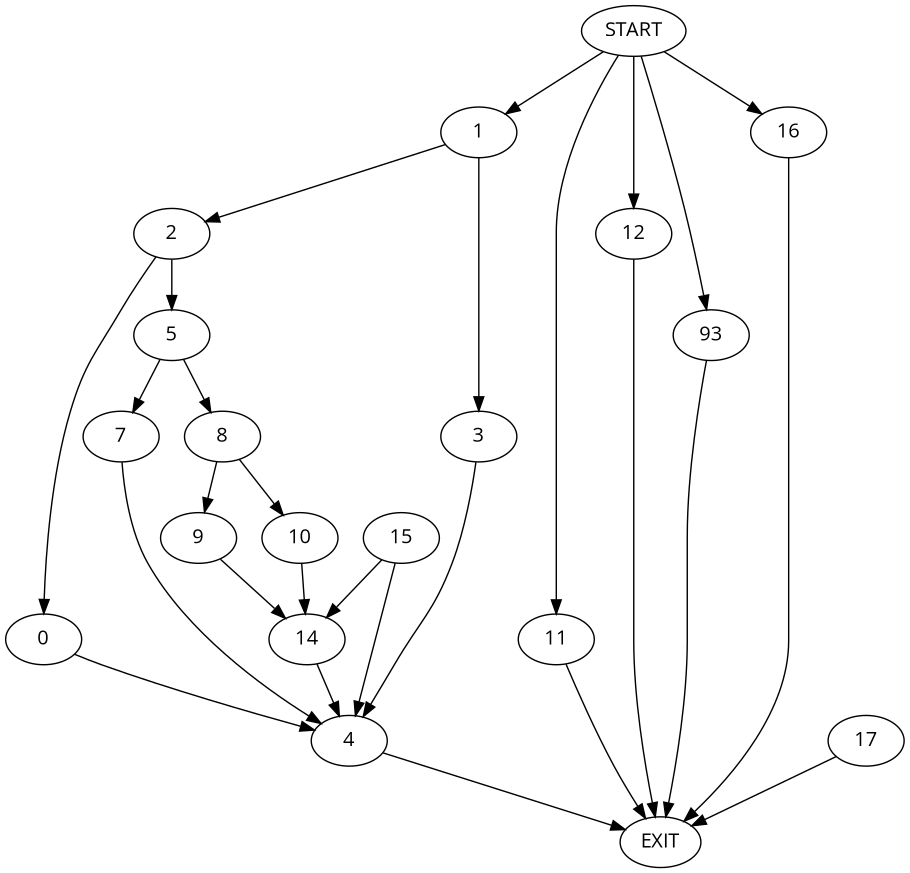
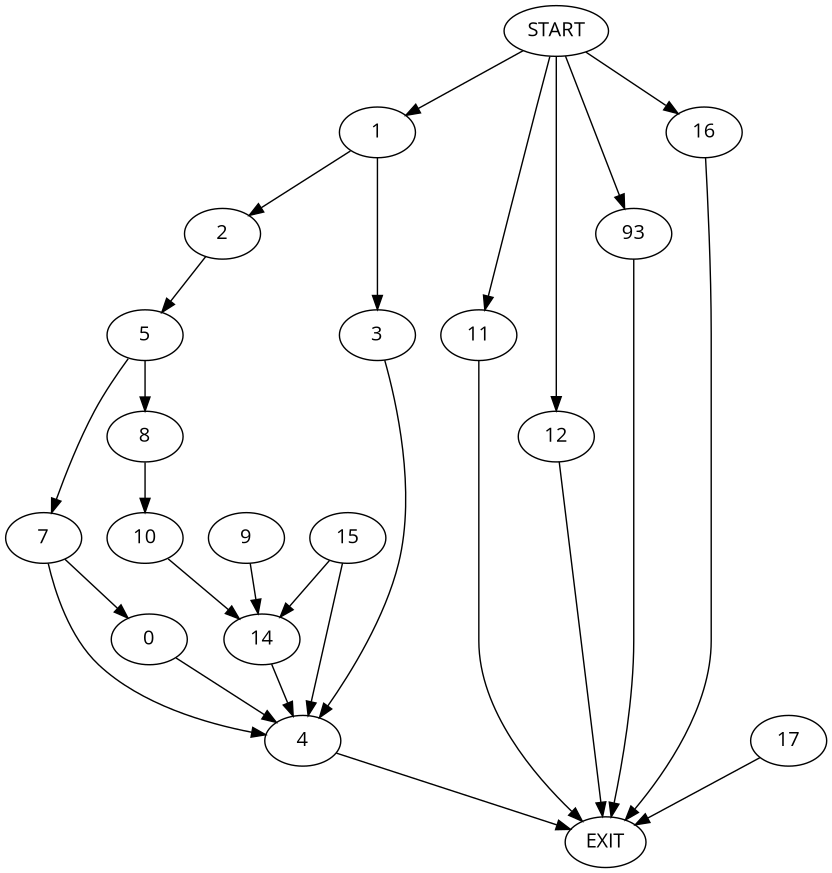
edge "2" -> "0": now "7" -> "0"
edge "8" -> "9": removed
